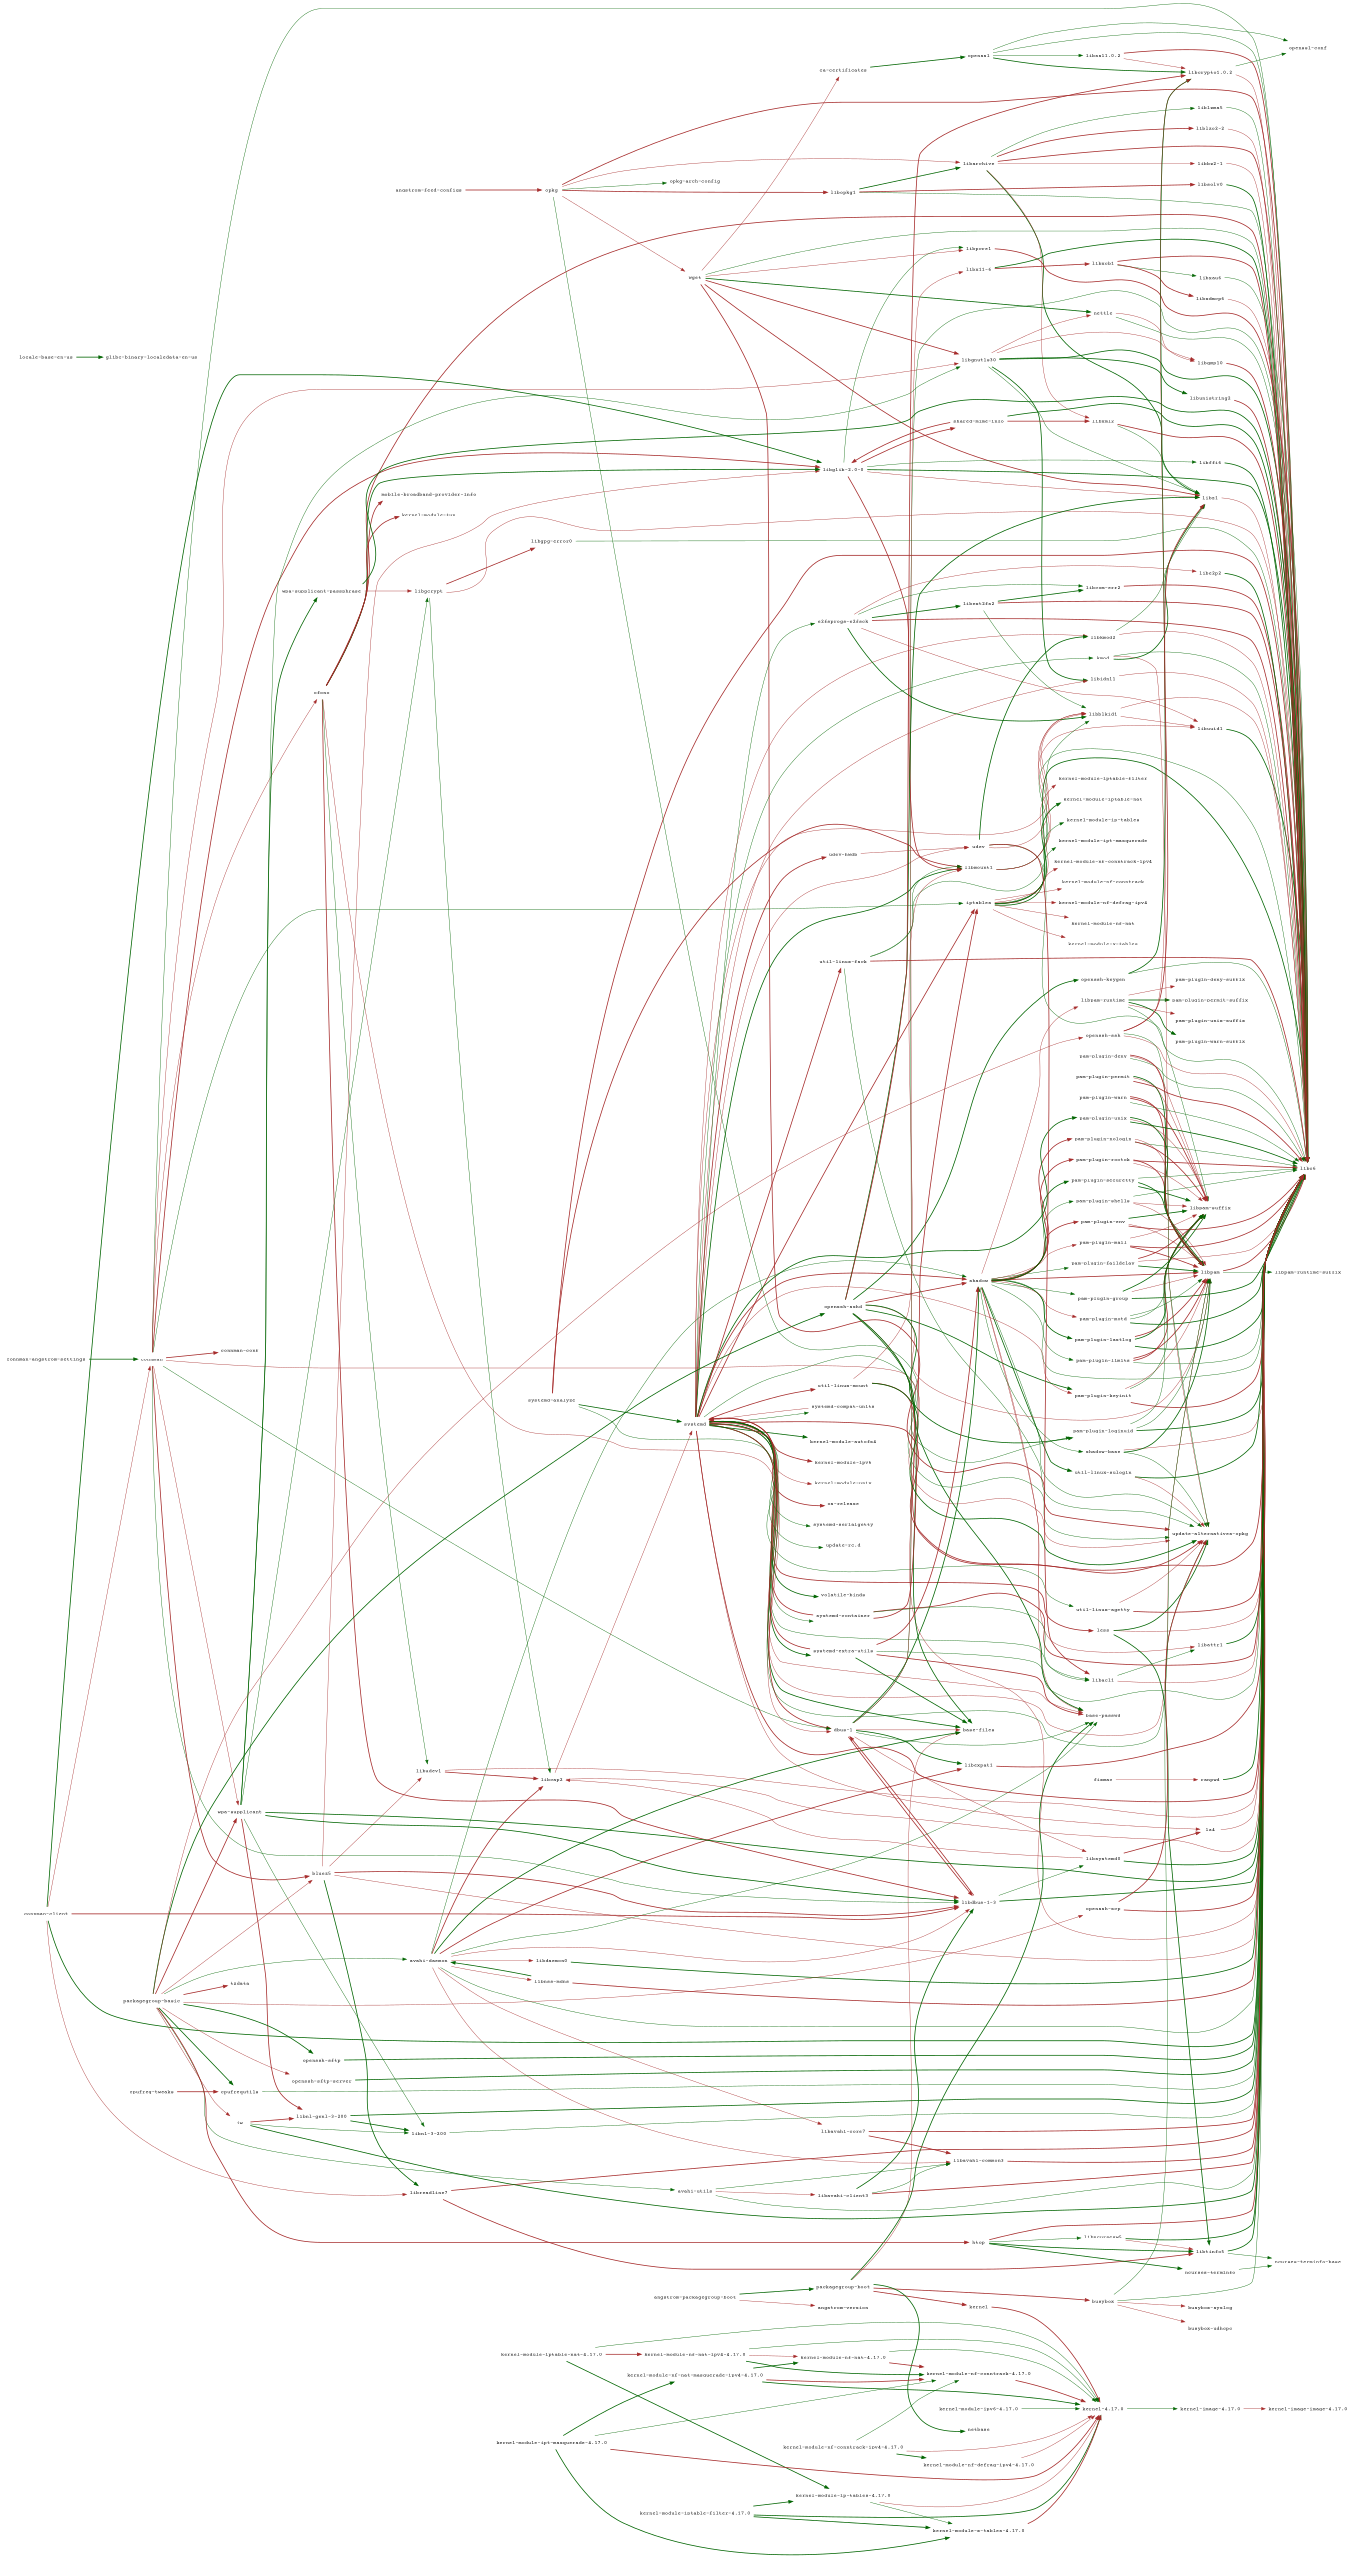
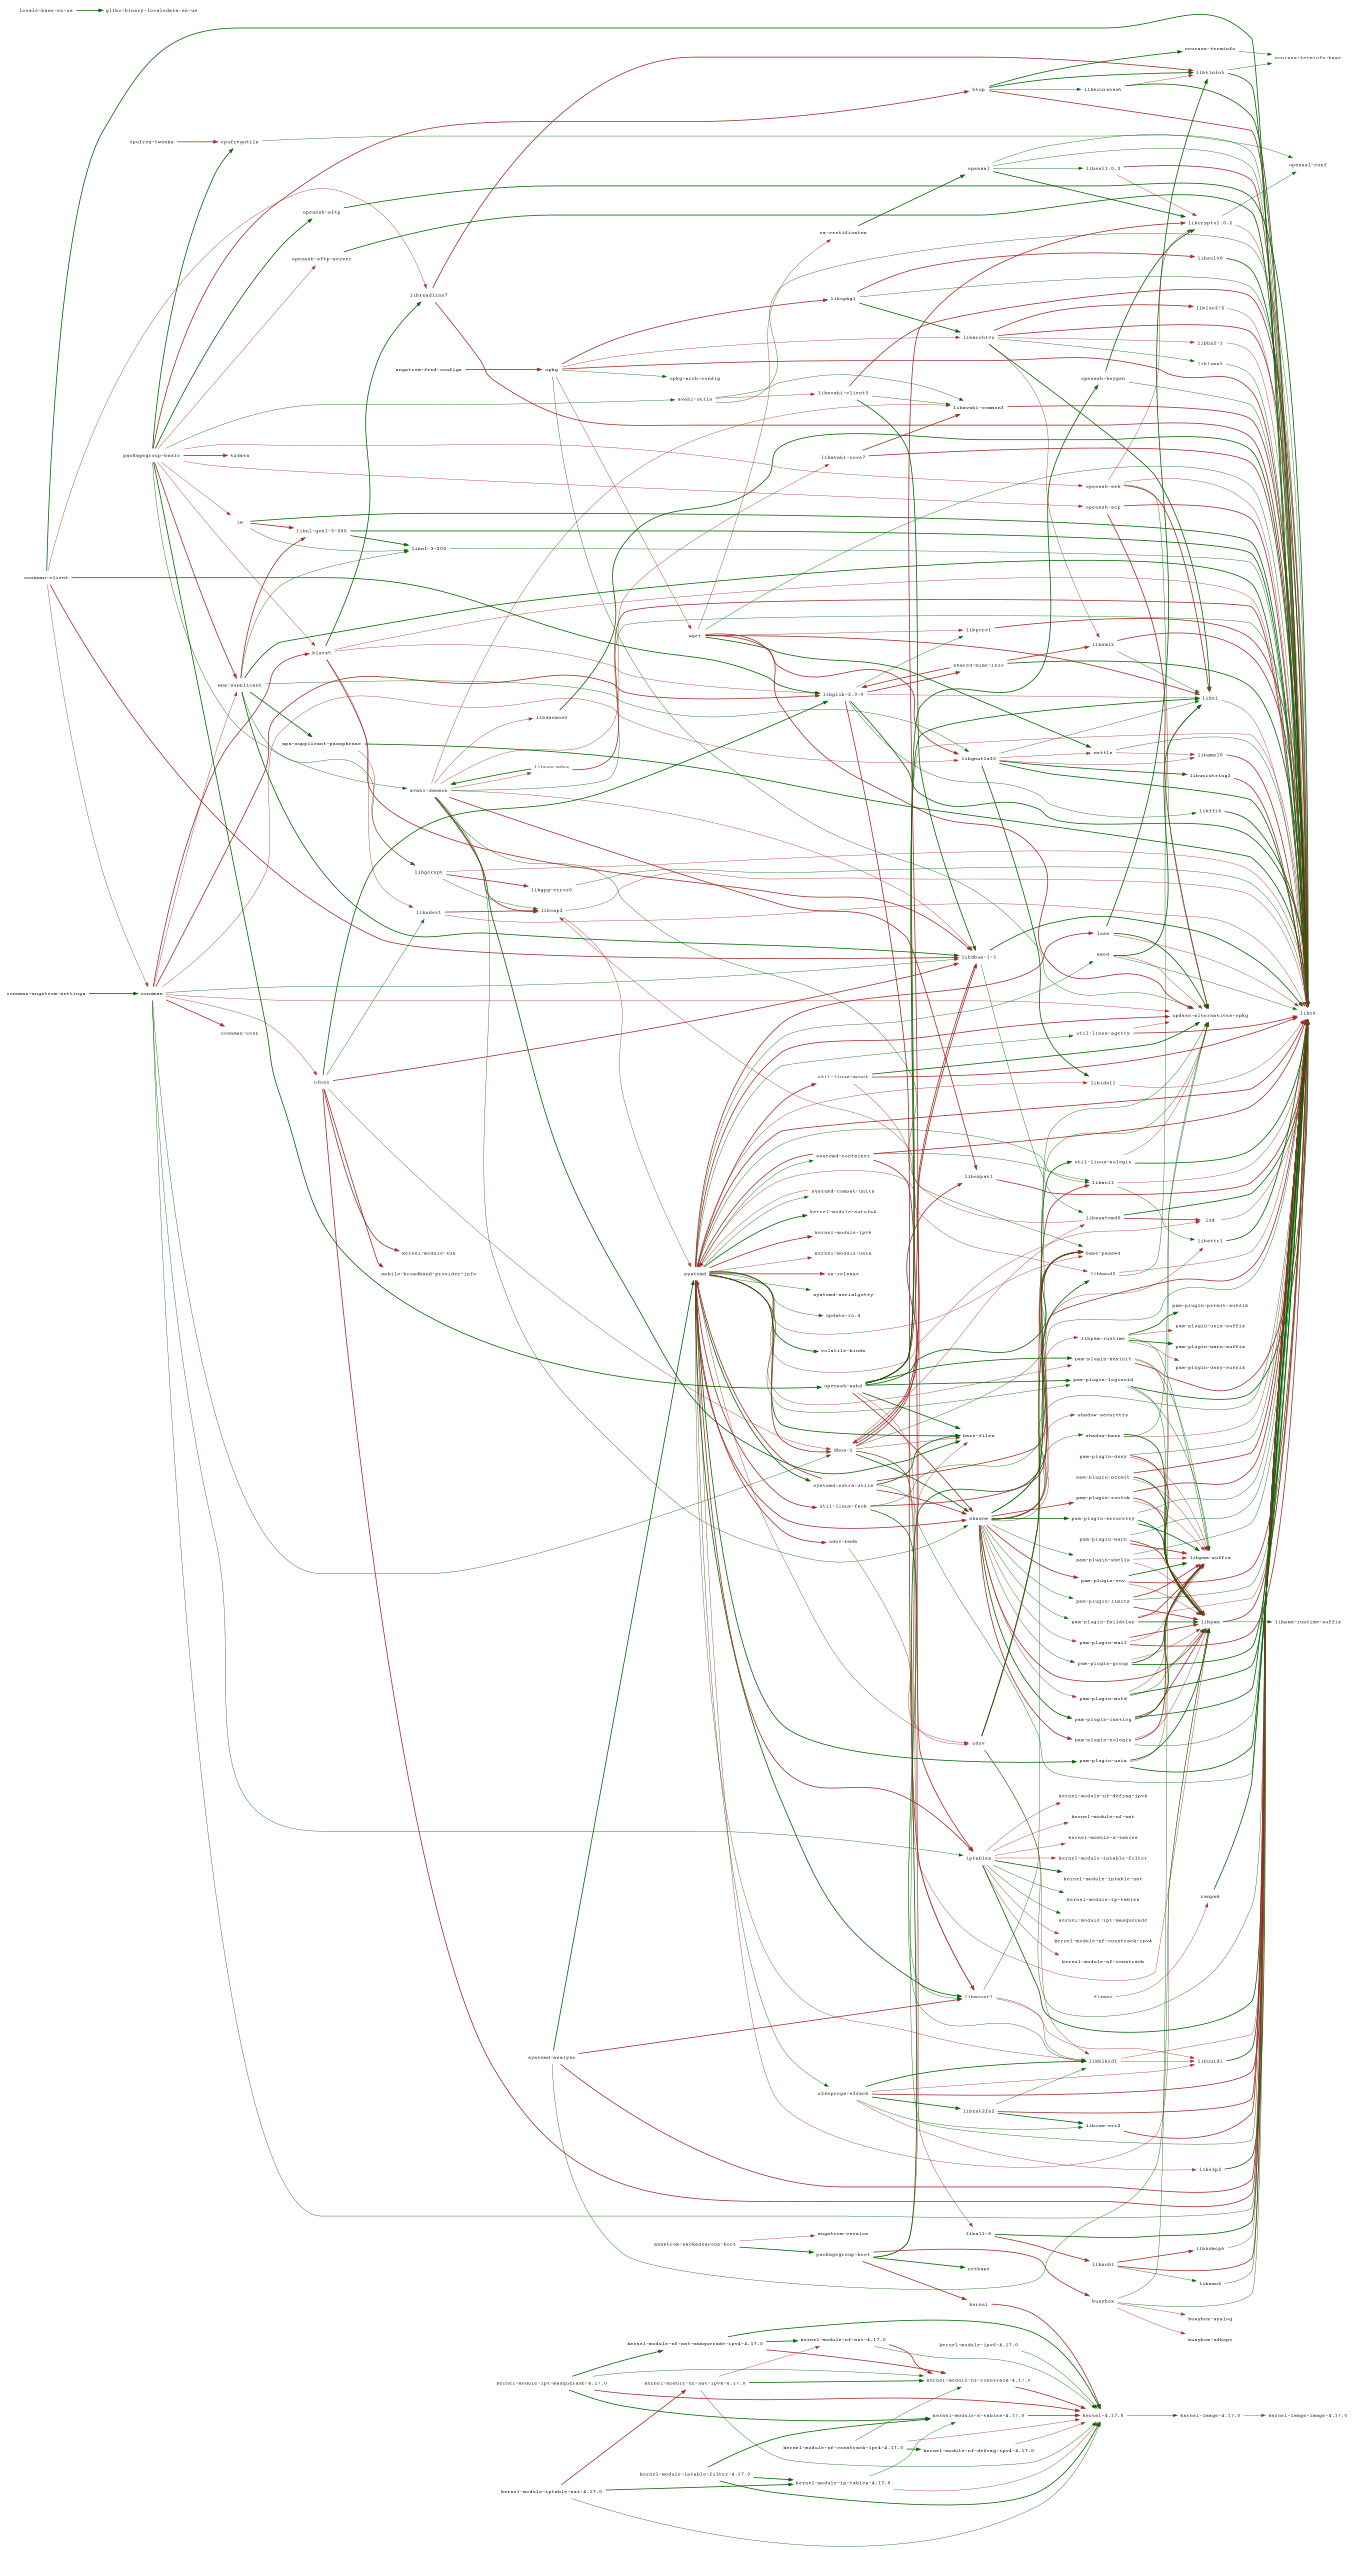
node "shadow-securetty": added
edge "dbus-1" -> "libexpat1": color darkgreen -> brown
